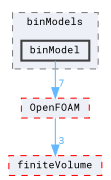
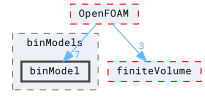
edge "binModel" -> "OpenFOAM": reversed
